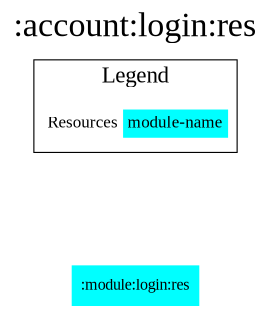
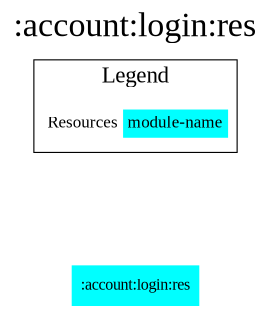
node ":module:login:res": label ":module:login:res" -> ":account:login:res"
